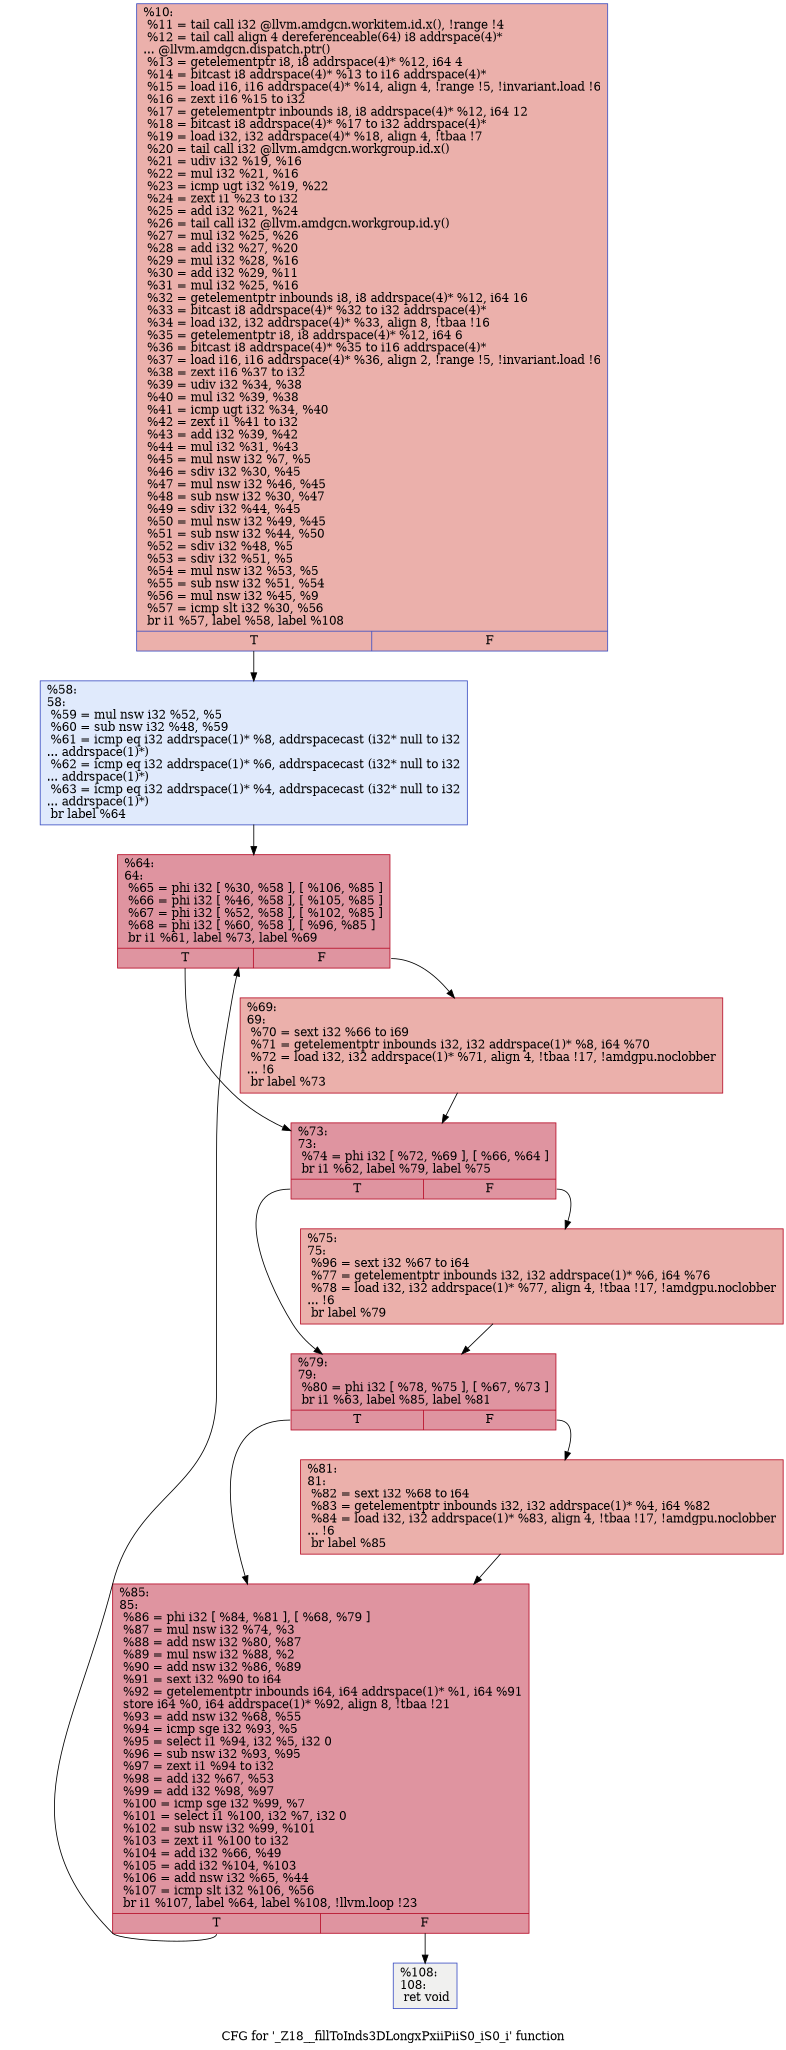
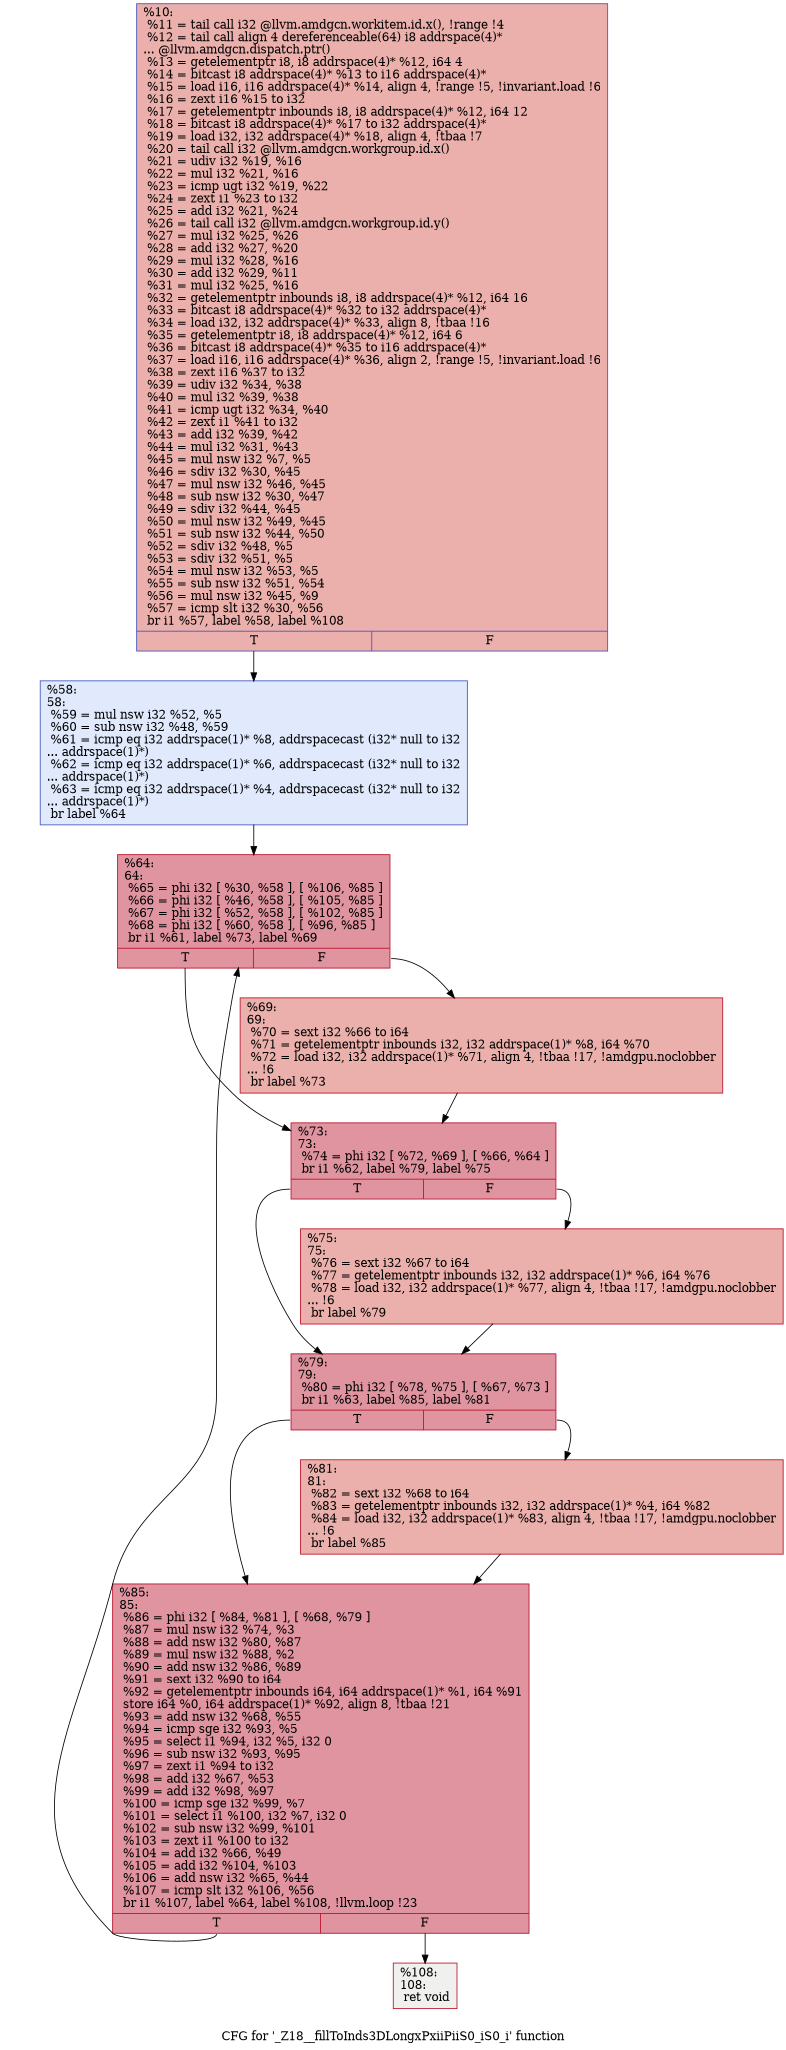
node "%69:": text "%70 = sext i32 %66 to i69" -> "%70 = sext i32 %66 to i64"
node "%75:": text "%96 = sext i32 %67 to i64" -> "%76 = sext i32 %67 to i64"
node "%108:": color #3d50c3ff -> #b70d28ff
